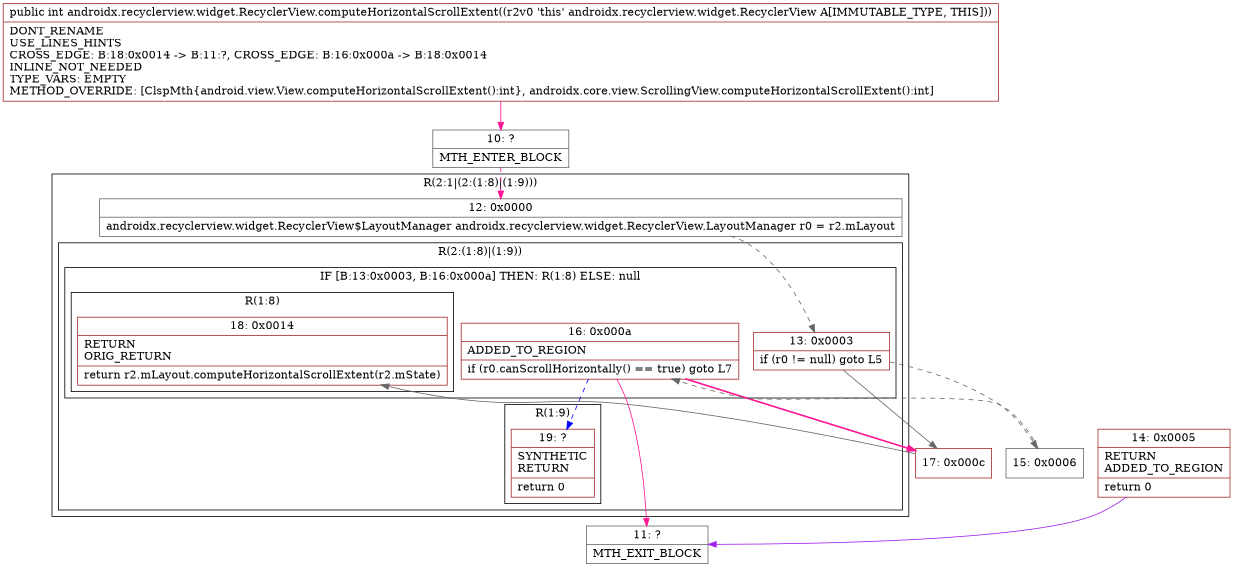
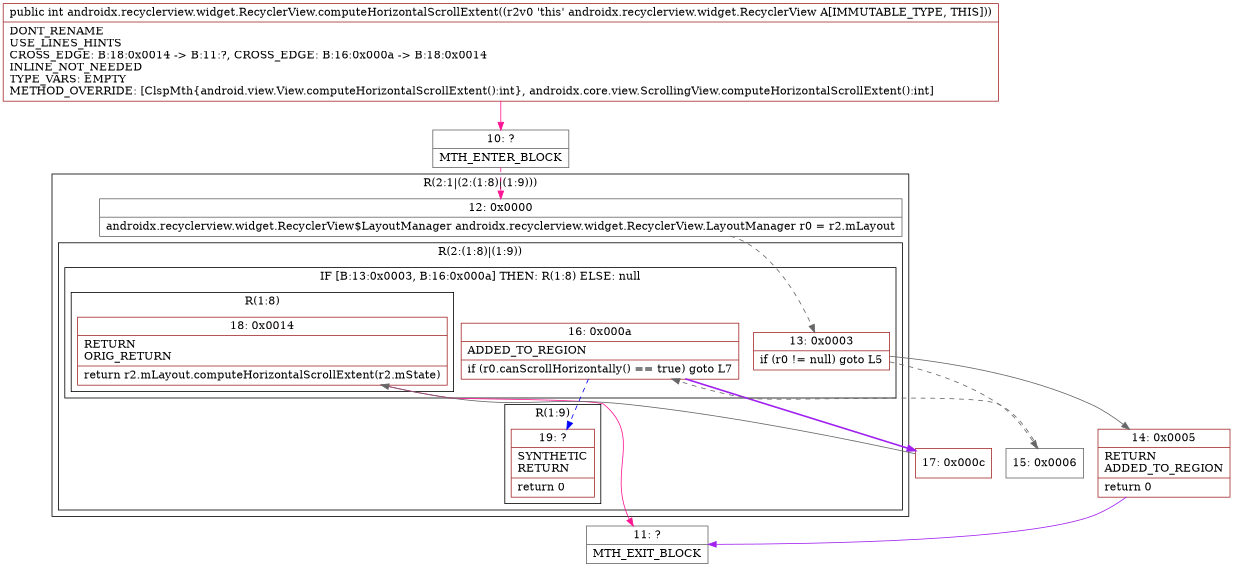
edge "13: 0x0003" -> "17: 0x000c": now "13: 0x0003" -> "14: 0x0005"
edge "16: 0x000a" -> "17: 0x000c": color deeppink -> purple
edge "16: 0x000a" -> "11: ?": now "18: 0x0014" -> "11: ?"
